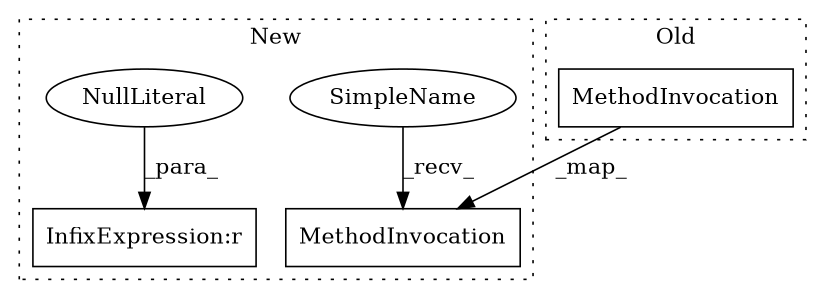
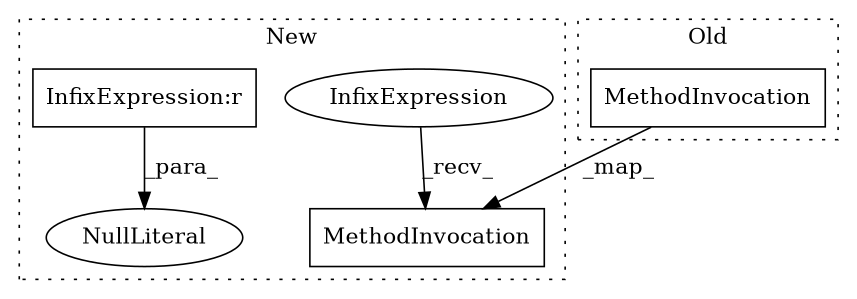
node "SimpleName": label "SimpleName" -> "InfixExpression"
edge "NullLiteral" -> "InfixExpression:r": reversed
